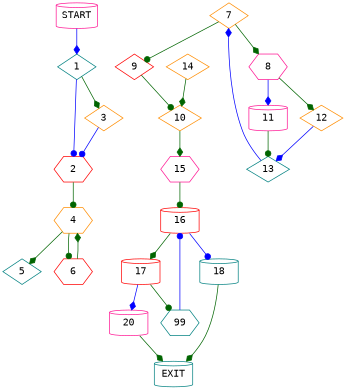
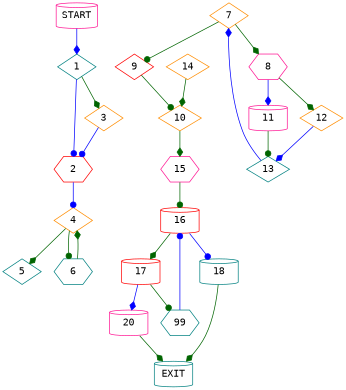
edge "2" -> "4": color darkgreen -> blue
node "4": shape hexagon -> diamond
node "6": color red -> teal
